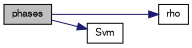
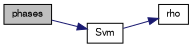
edge "phases" -> "rho": now "Svm" -> "rho"
